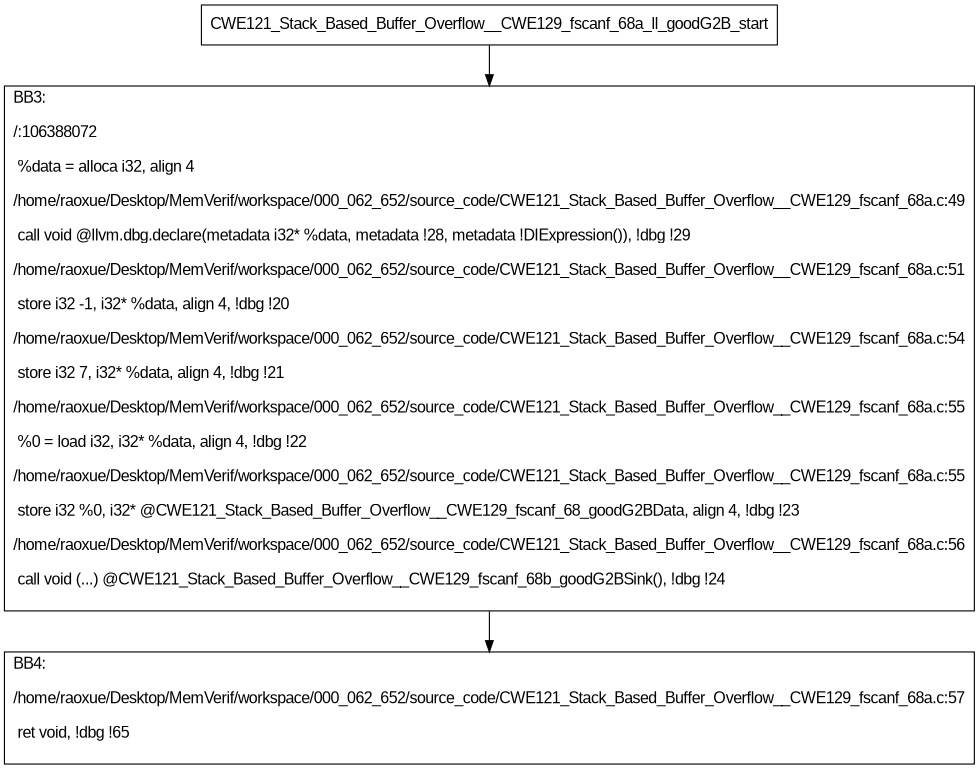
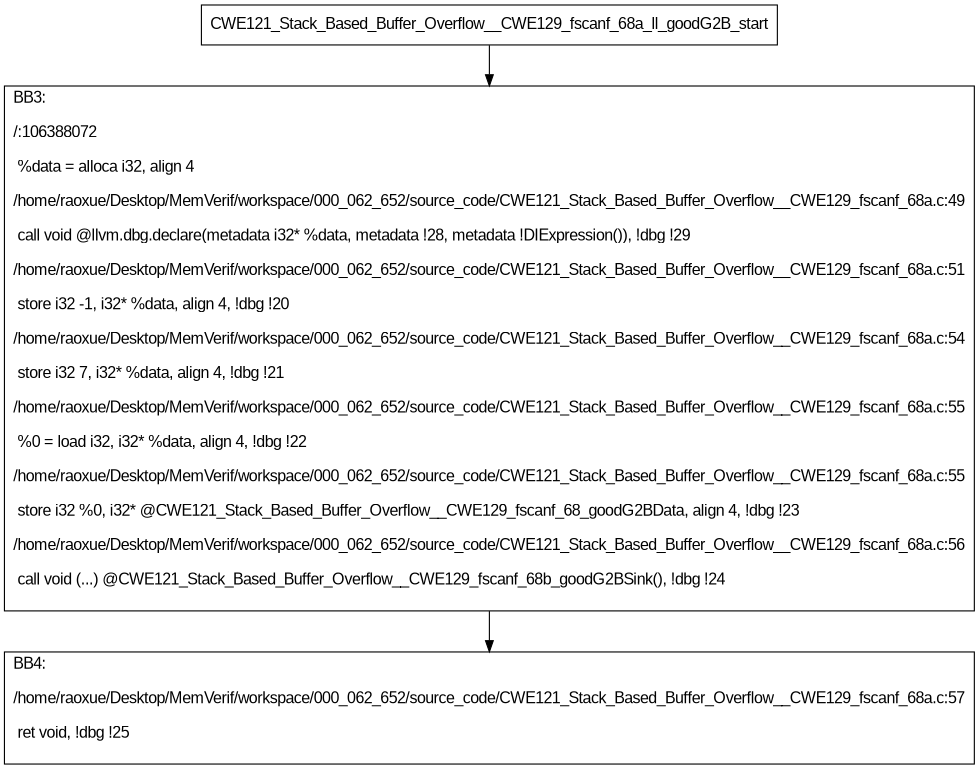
node "BB4:": text "ret void, !dbg !65" -> "ret void, !dbg !25"
